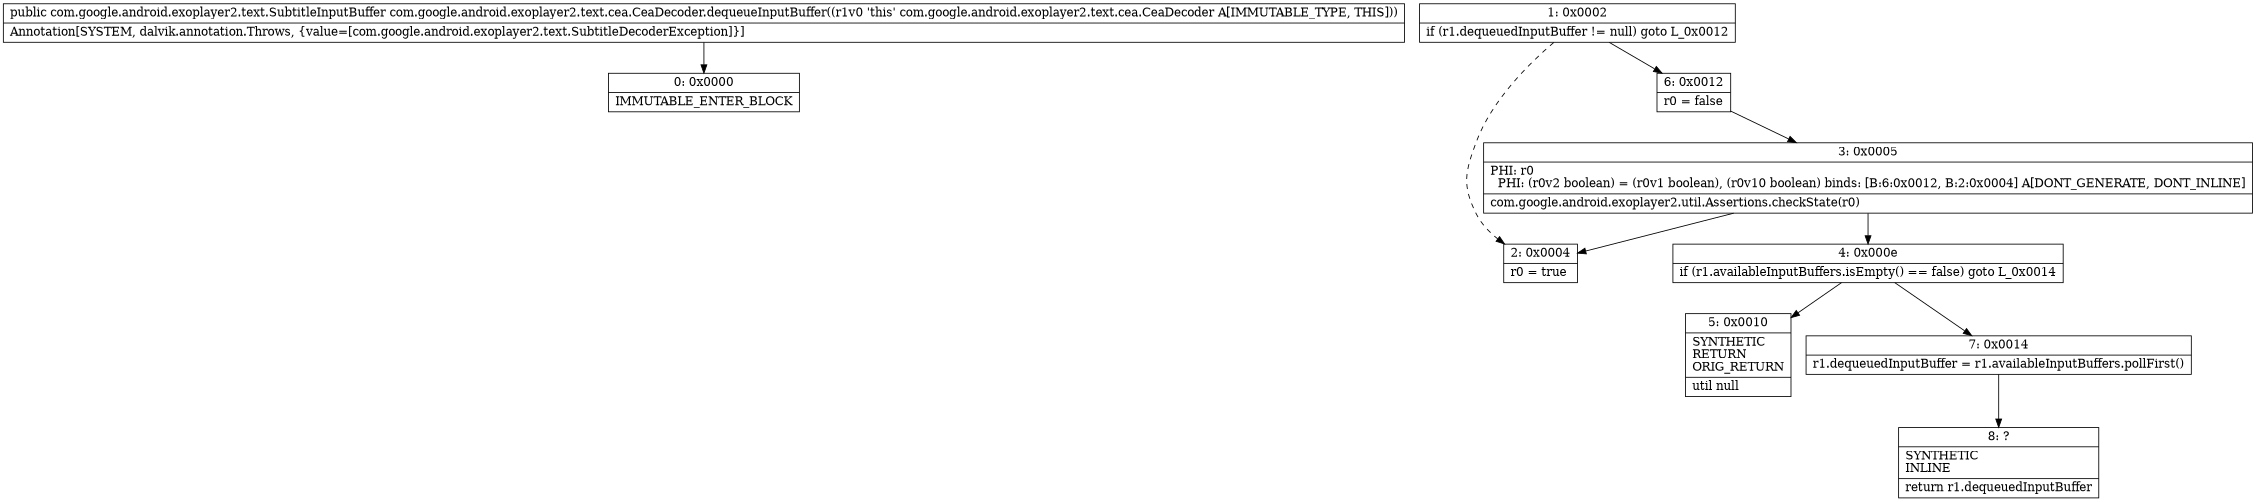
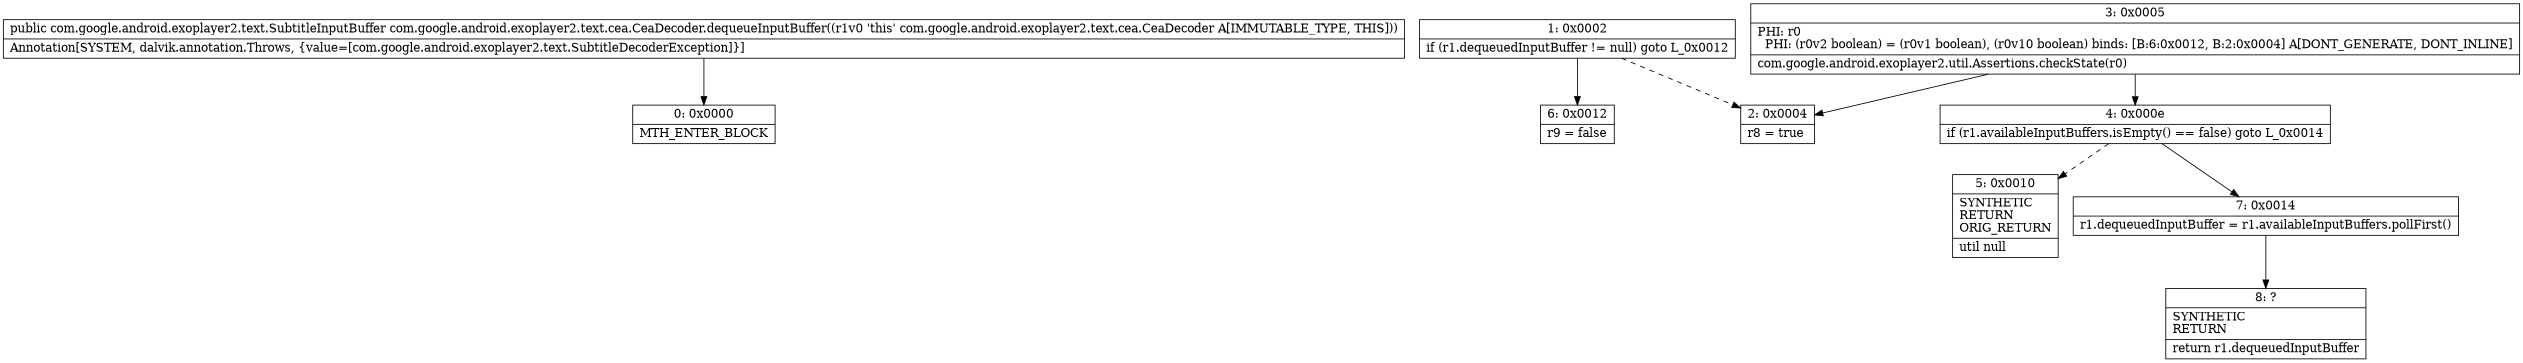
node "0: 0x0000": text "IMMUTABLE_ENTER_BLOCK" -> "MTH_ENTER_BLOCK"
node "6: 0x0012": text "r0 = false" -> "r9 = false"
edge "6: 0x0012" -> "3: 0x0005": removed
node "2: 0x0004": text "r0 = true" -> "r8 = true"
edge "4: 0x000e" -> "5: 0x0010": style solid -> dashed
node "8: ?": text "INLINE" -> "RETURN"
